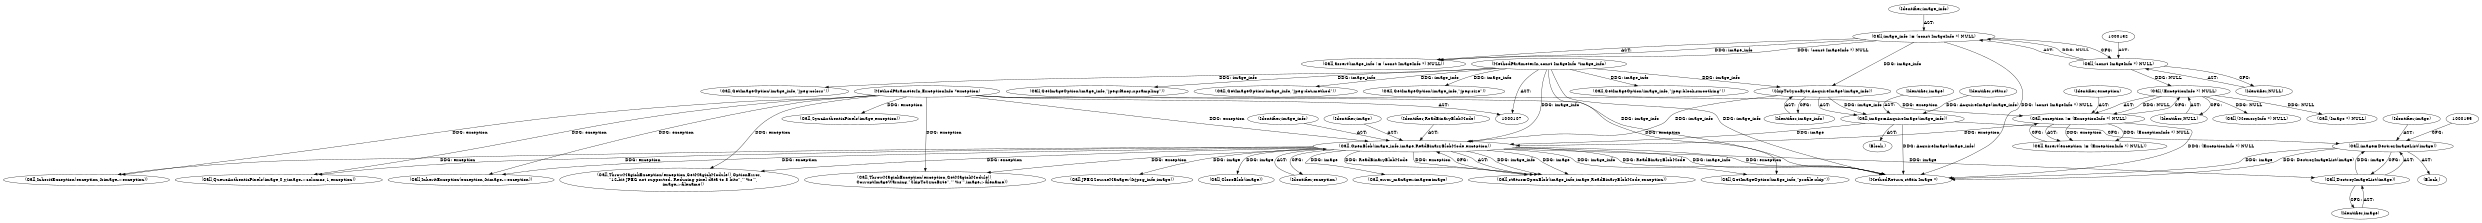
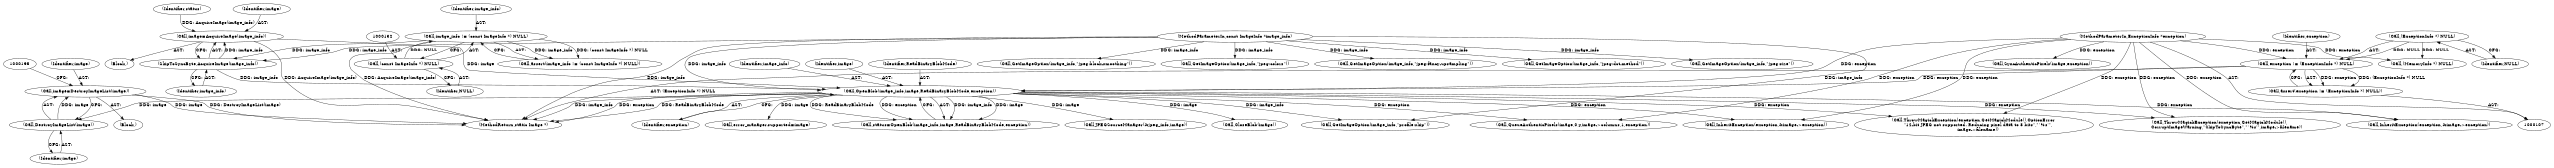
edge "(Call,assert(image_info != (const ImageInfo *) NULL))" -> "(Call,image_info != (const ImageInfo *) NULL)": added, label "CFG:"
edge "(Call,(const ImageInfo *) NULL)" -> "(Call,(ExceptionInfo *) NULL)": removed, label "DDG: NULL"
edge "(MethodParameterIn,const ImageInfo *image_info)" -> "1000107": now "(Call,assert(exception != (ExceptionInfo *) NULL))" -> "1000107"
edge "(MethodParameterIn,ExceptionInfo *exception)" -> "(MethodReturn,static Image *)": now "(MethodParameterIn,ExceptionInfo *exception)" -> "(Call,(MemoryInfo *) NULL)"
edge "(Call,image_info != (const ImageInfo *) NULL)" -> "(MethodReturn,static Image *)": label "DDG: (const ImageInfo *) NULL" -> "DDG: AcquireImage(image_info)"
edge "(Call,exception != (ExceptionInfo *) NULL)" -> "(Call,(ExceptionInfo *) NULL)": removed, label "CFG:"
node "(Call,(Image *) NULL)": removed
edge "(Call,image=AcquireImage(image_info))" -> "(Call,image=DestroyImageList(image))": now "(Call,image=AcquireImage(image_info))" -> "(SkipToSyncByte,AcquireImage(image_info))"
edge "(Call,exception != (ExceptionInfo *) NULL)" -> "(MethodReturn,static Image *)": label "DDG: (ExceptionInfo *) NULL" -> "AST: (ExceptionInfo *) NULL"
node "(Call,error_manager.image=image)": label "(Call,error_manager.image=image)" -> "(Call,error_manager.supported=image)"
